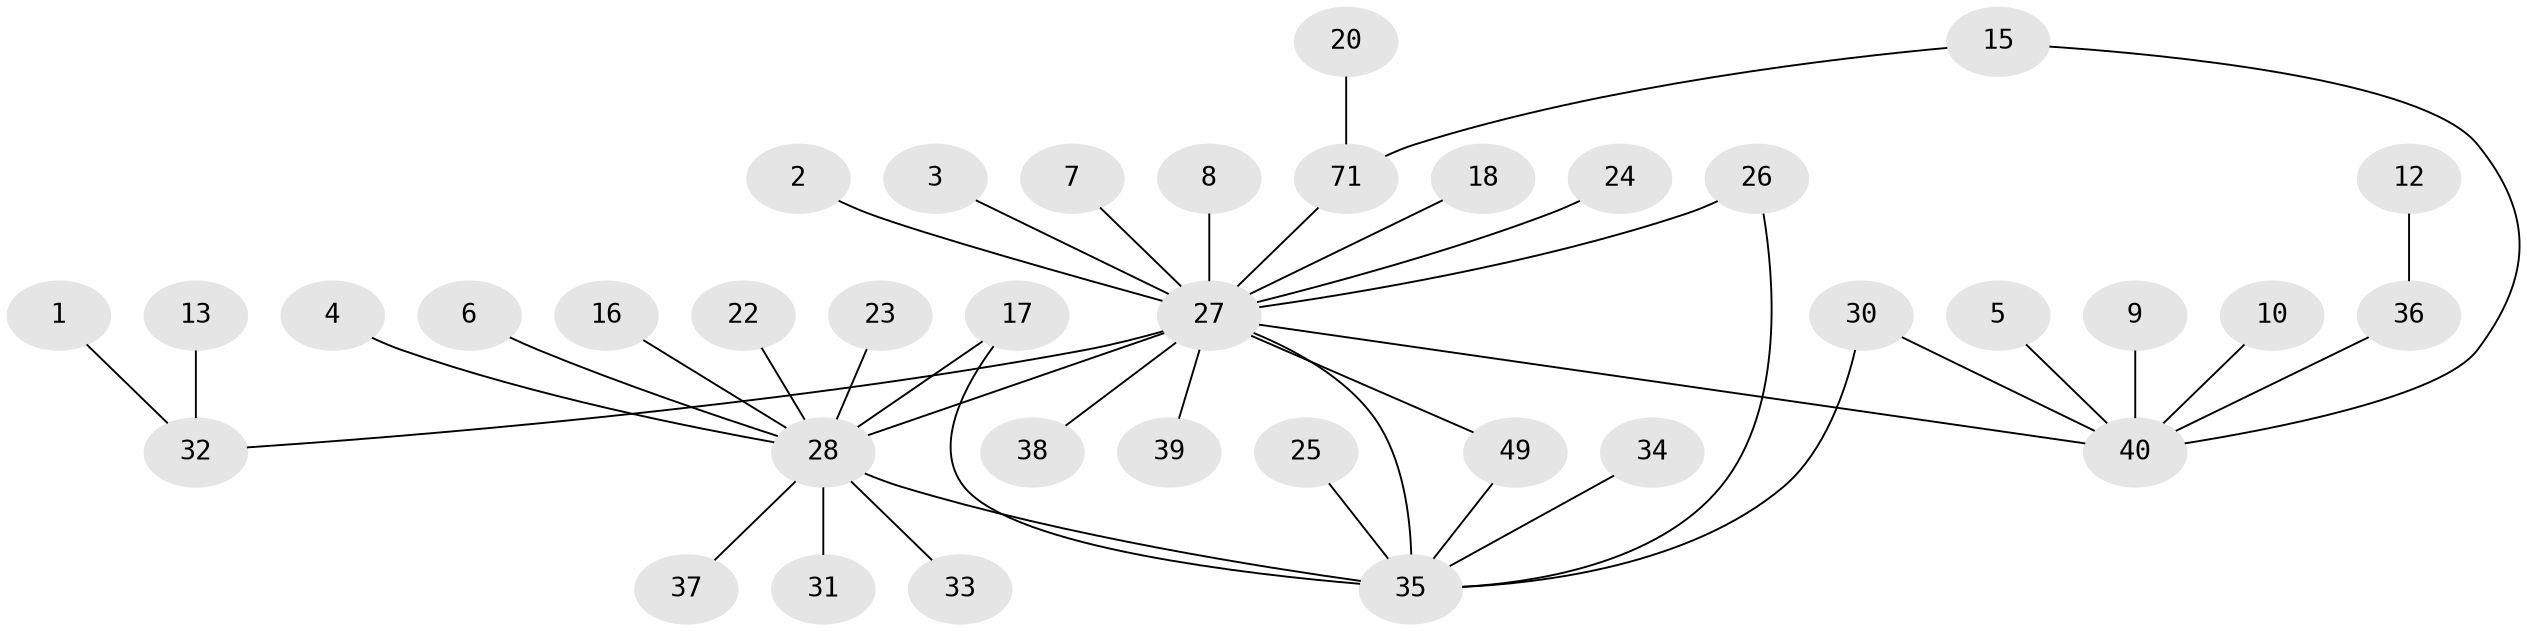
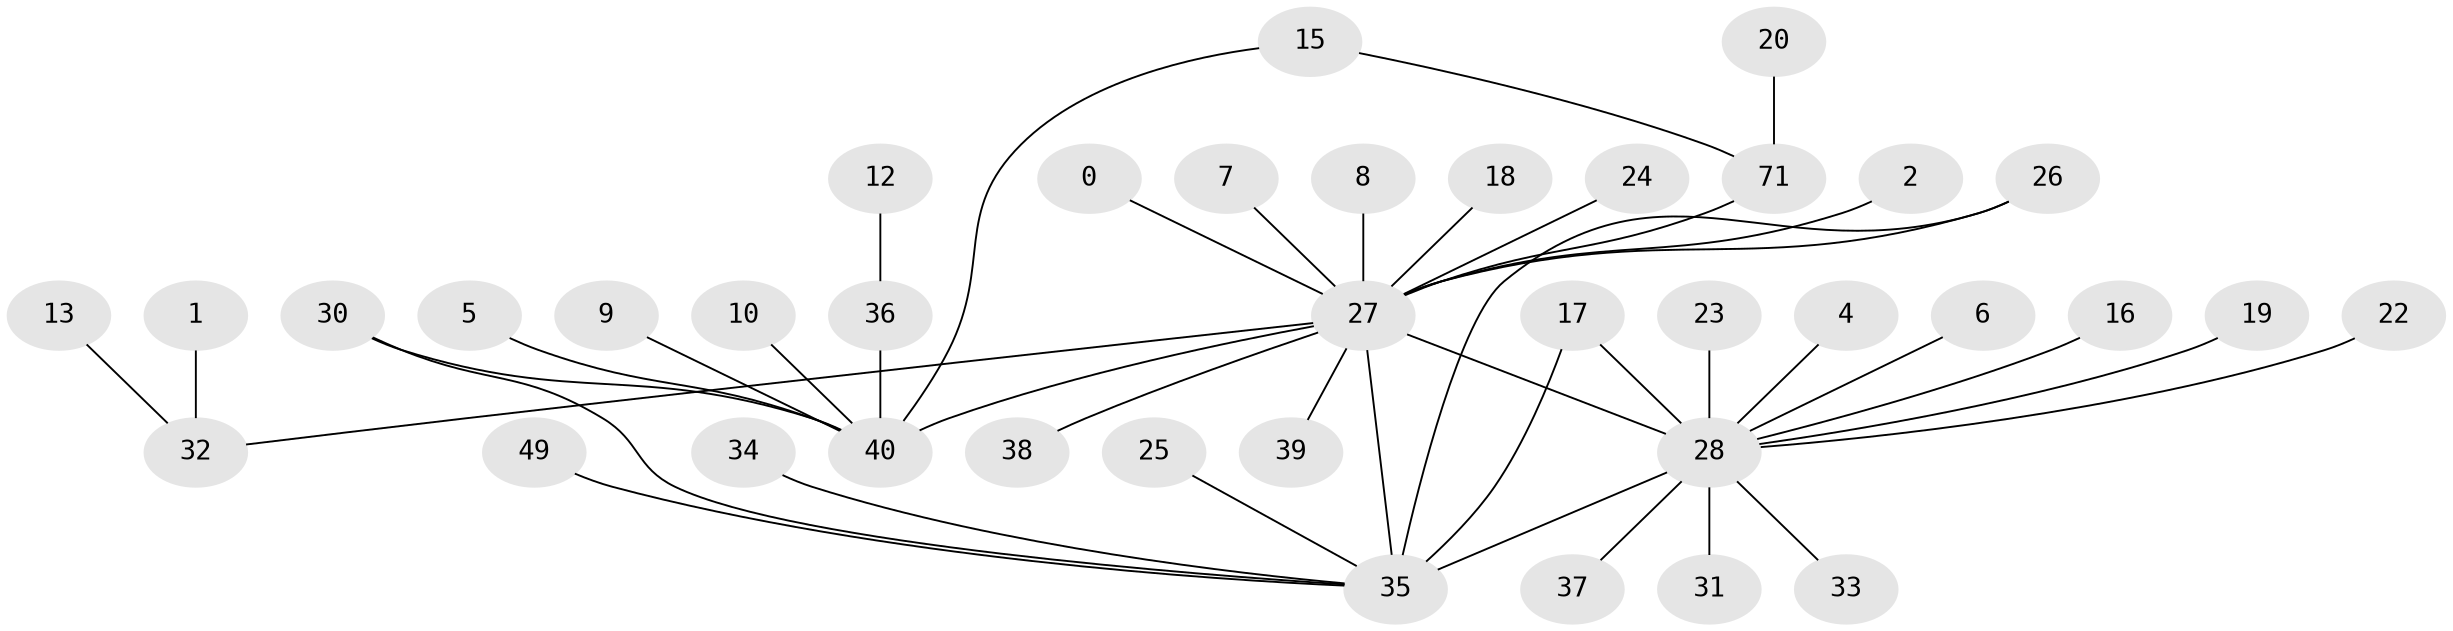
node "3": label "3" -> "0"
node "19": added
edge "27" -- "49": removed
